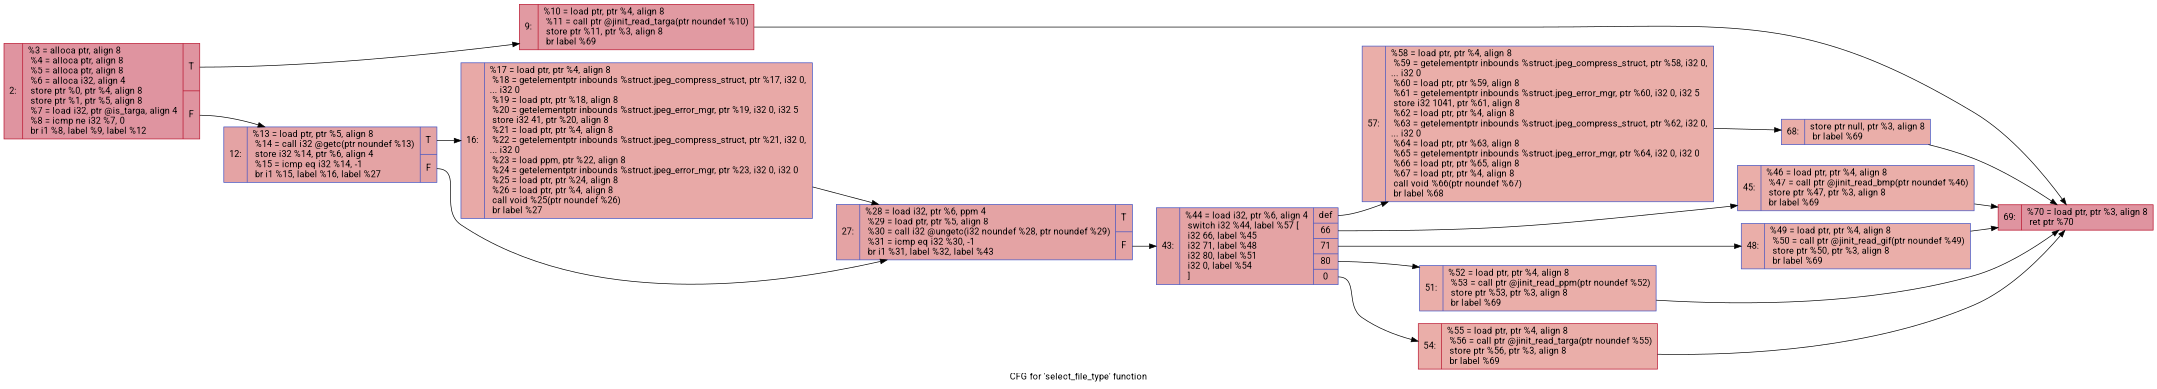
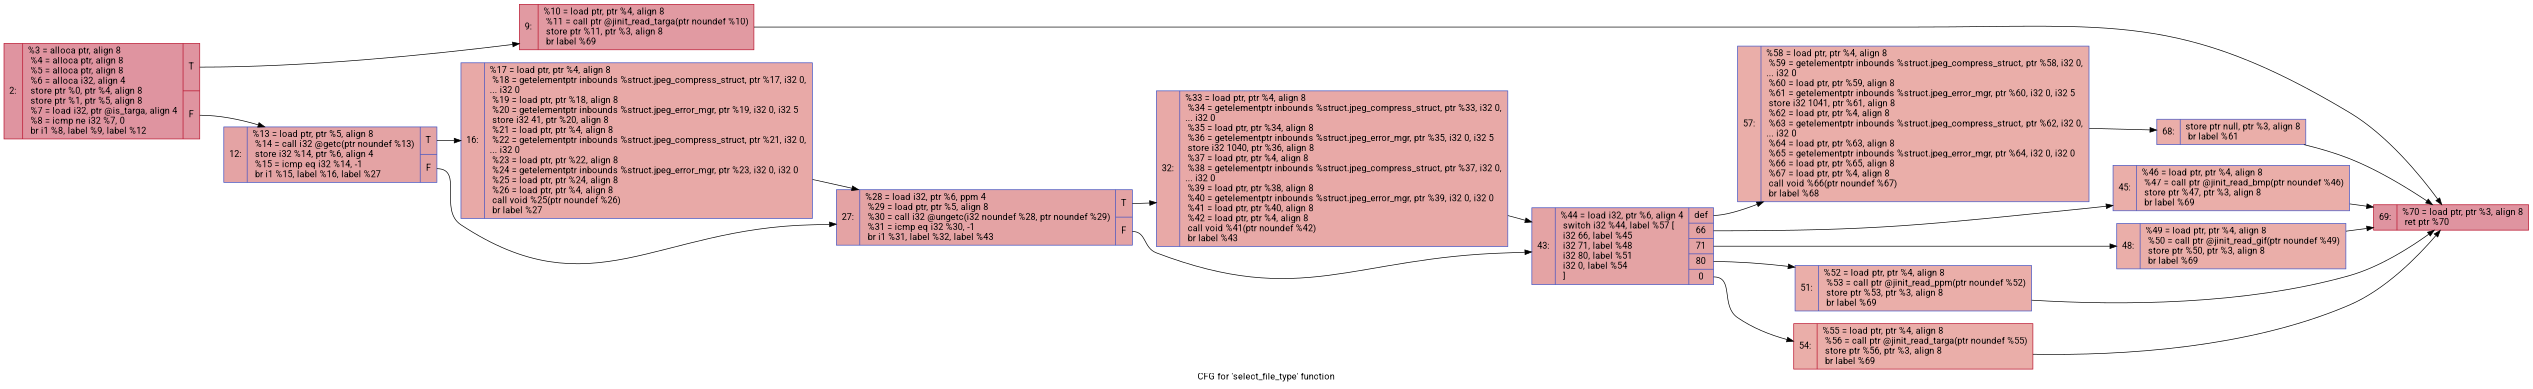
node "68:": text "br label %69" -> "br label %61"
node "16:": text "%23 = load ppm, ptr %22, align 8" -> "%23 = load ptr, ptr %22, align 8"
node "32:": added
